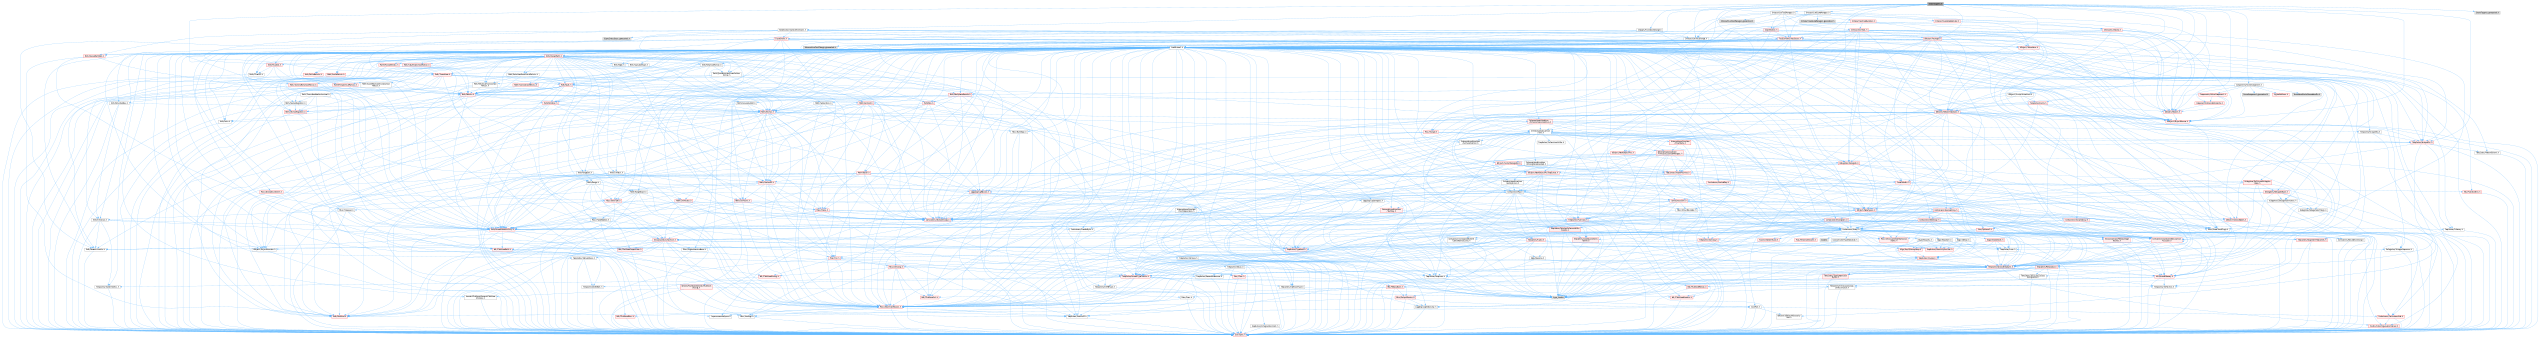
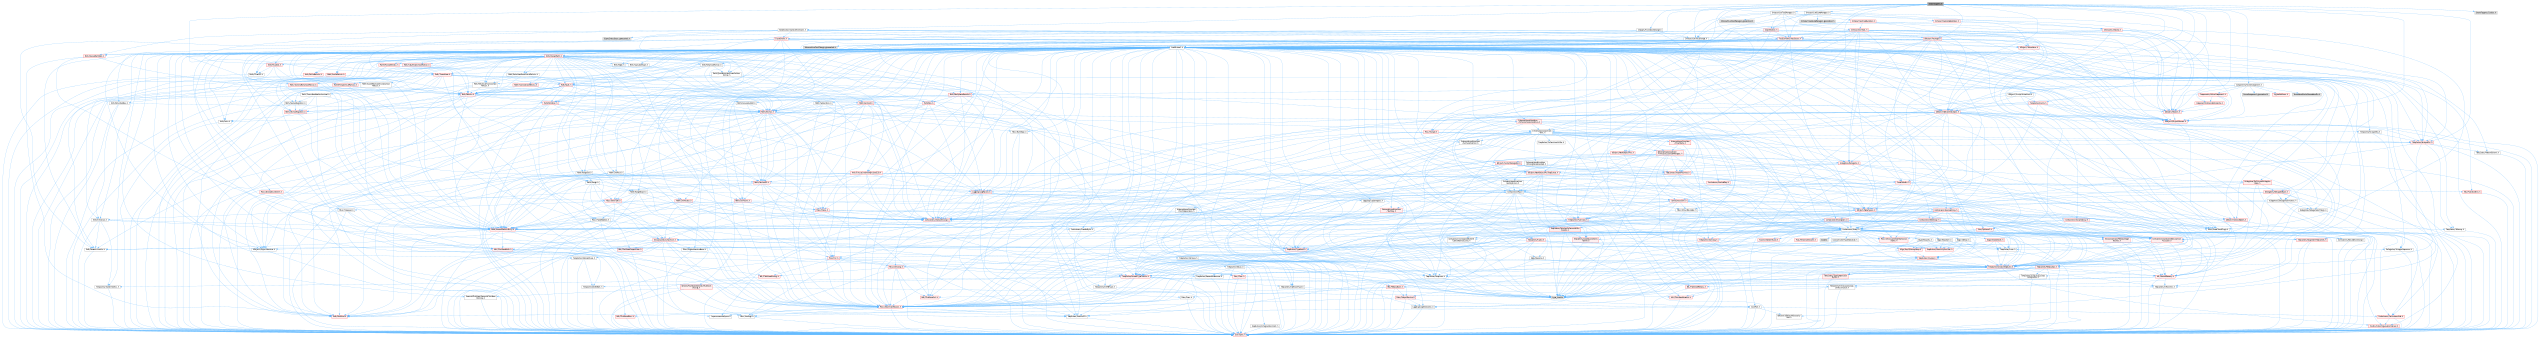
node "StateTargets.generated.h": label "StateTargets.generated.h" -> "StateTargets.limits.h"
node "Math/Box2D.h": label "Math/Box2D.h" -> "Math/IntrusiveUnsetOptional2D.h"
